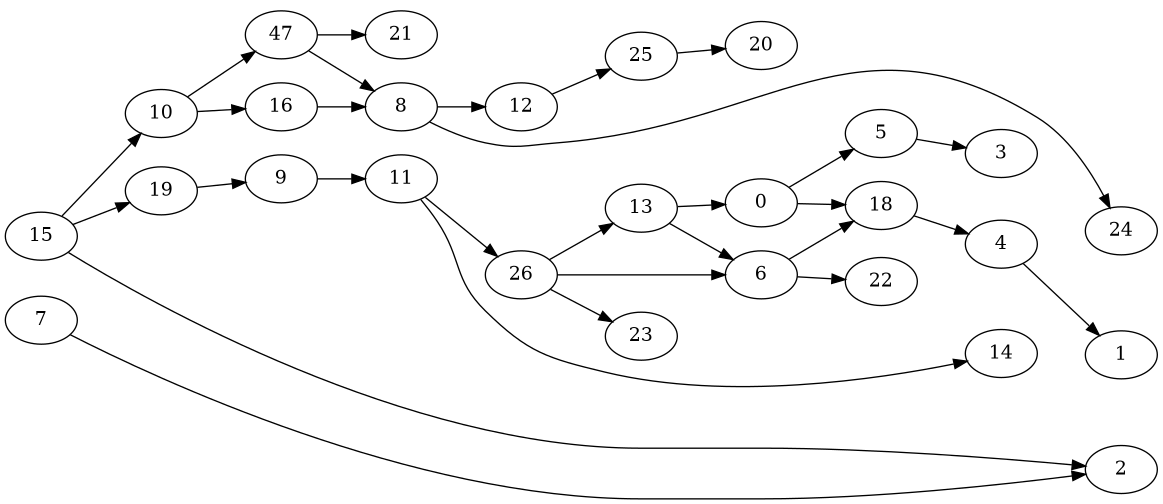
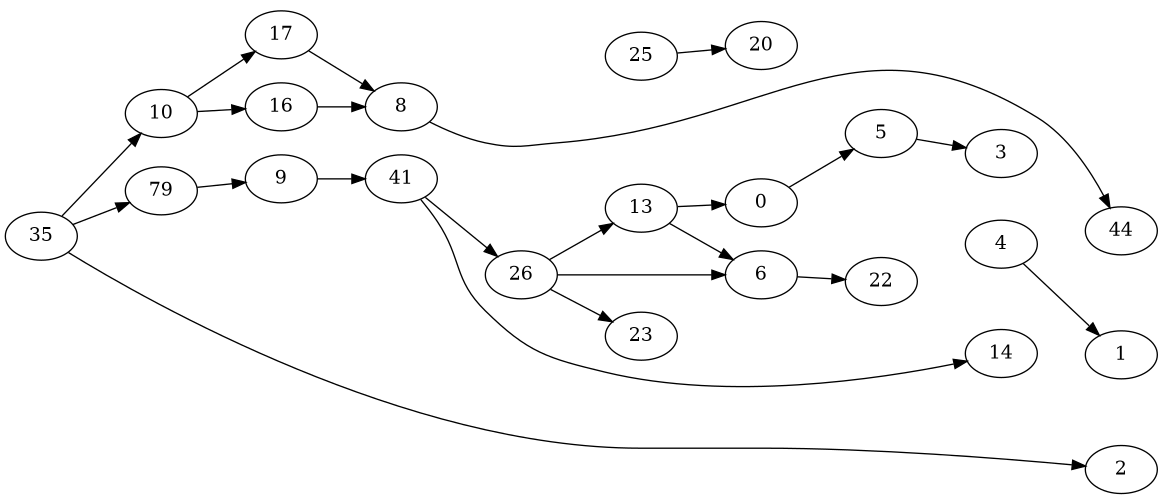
node "47": label "47" -> "17"
node "21": removed
node "12": removed
node "11": label "11" -> "41"
node "19": label "19" -> "79"
node "18": removed
node "24": label "24" -> "44"
node "15": label "15" -> "35"
node "7": removed
